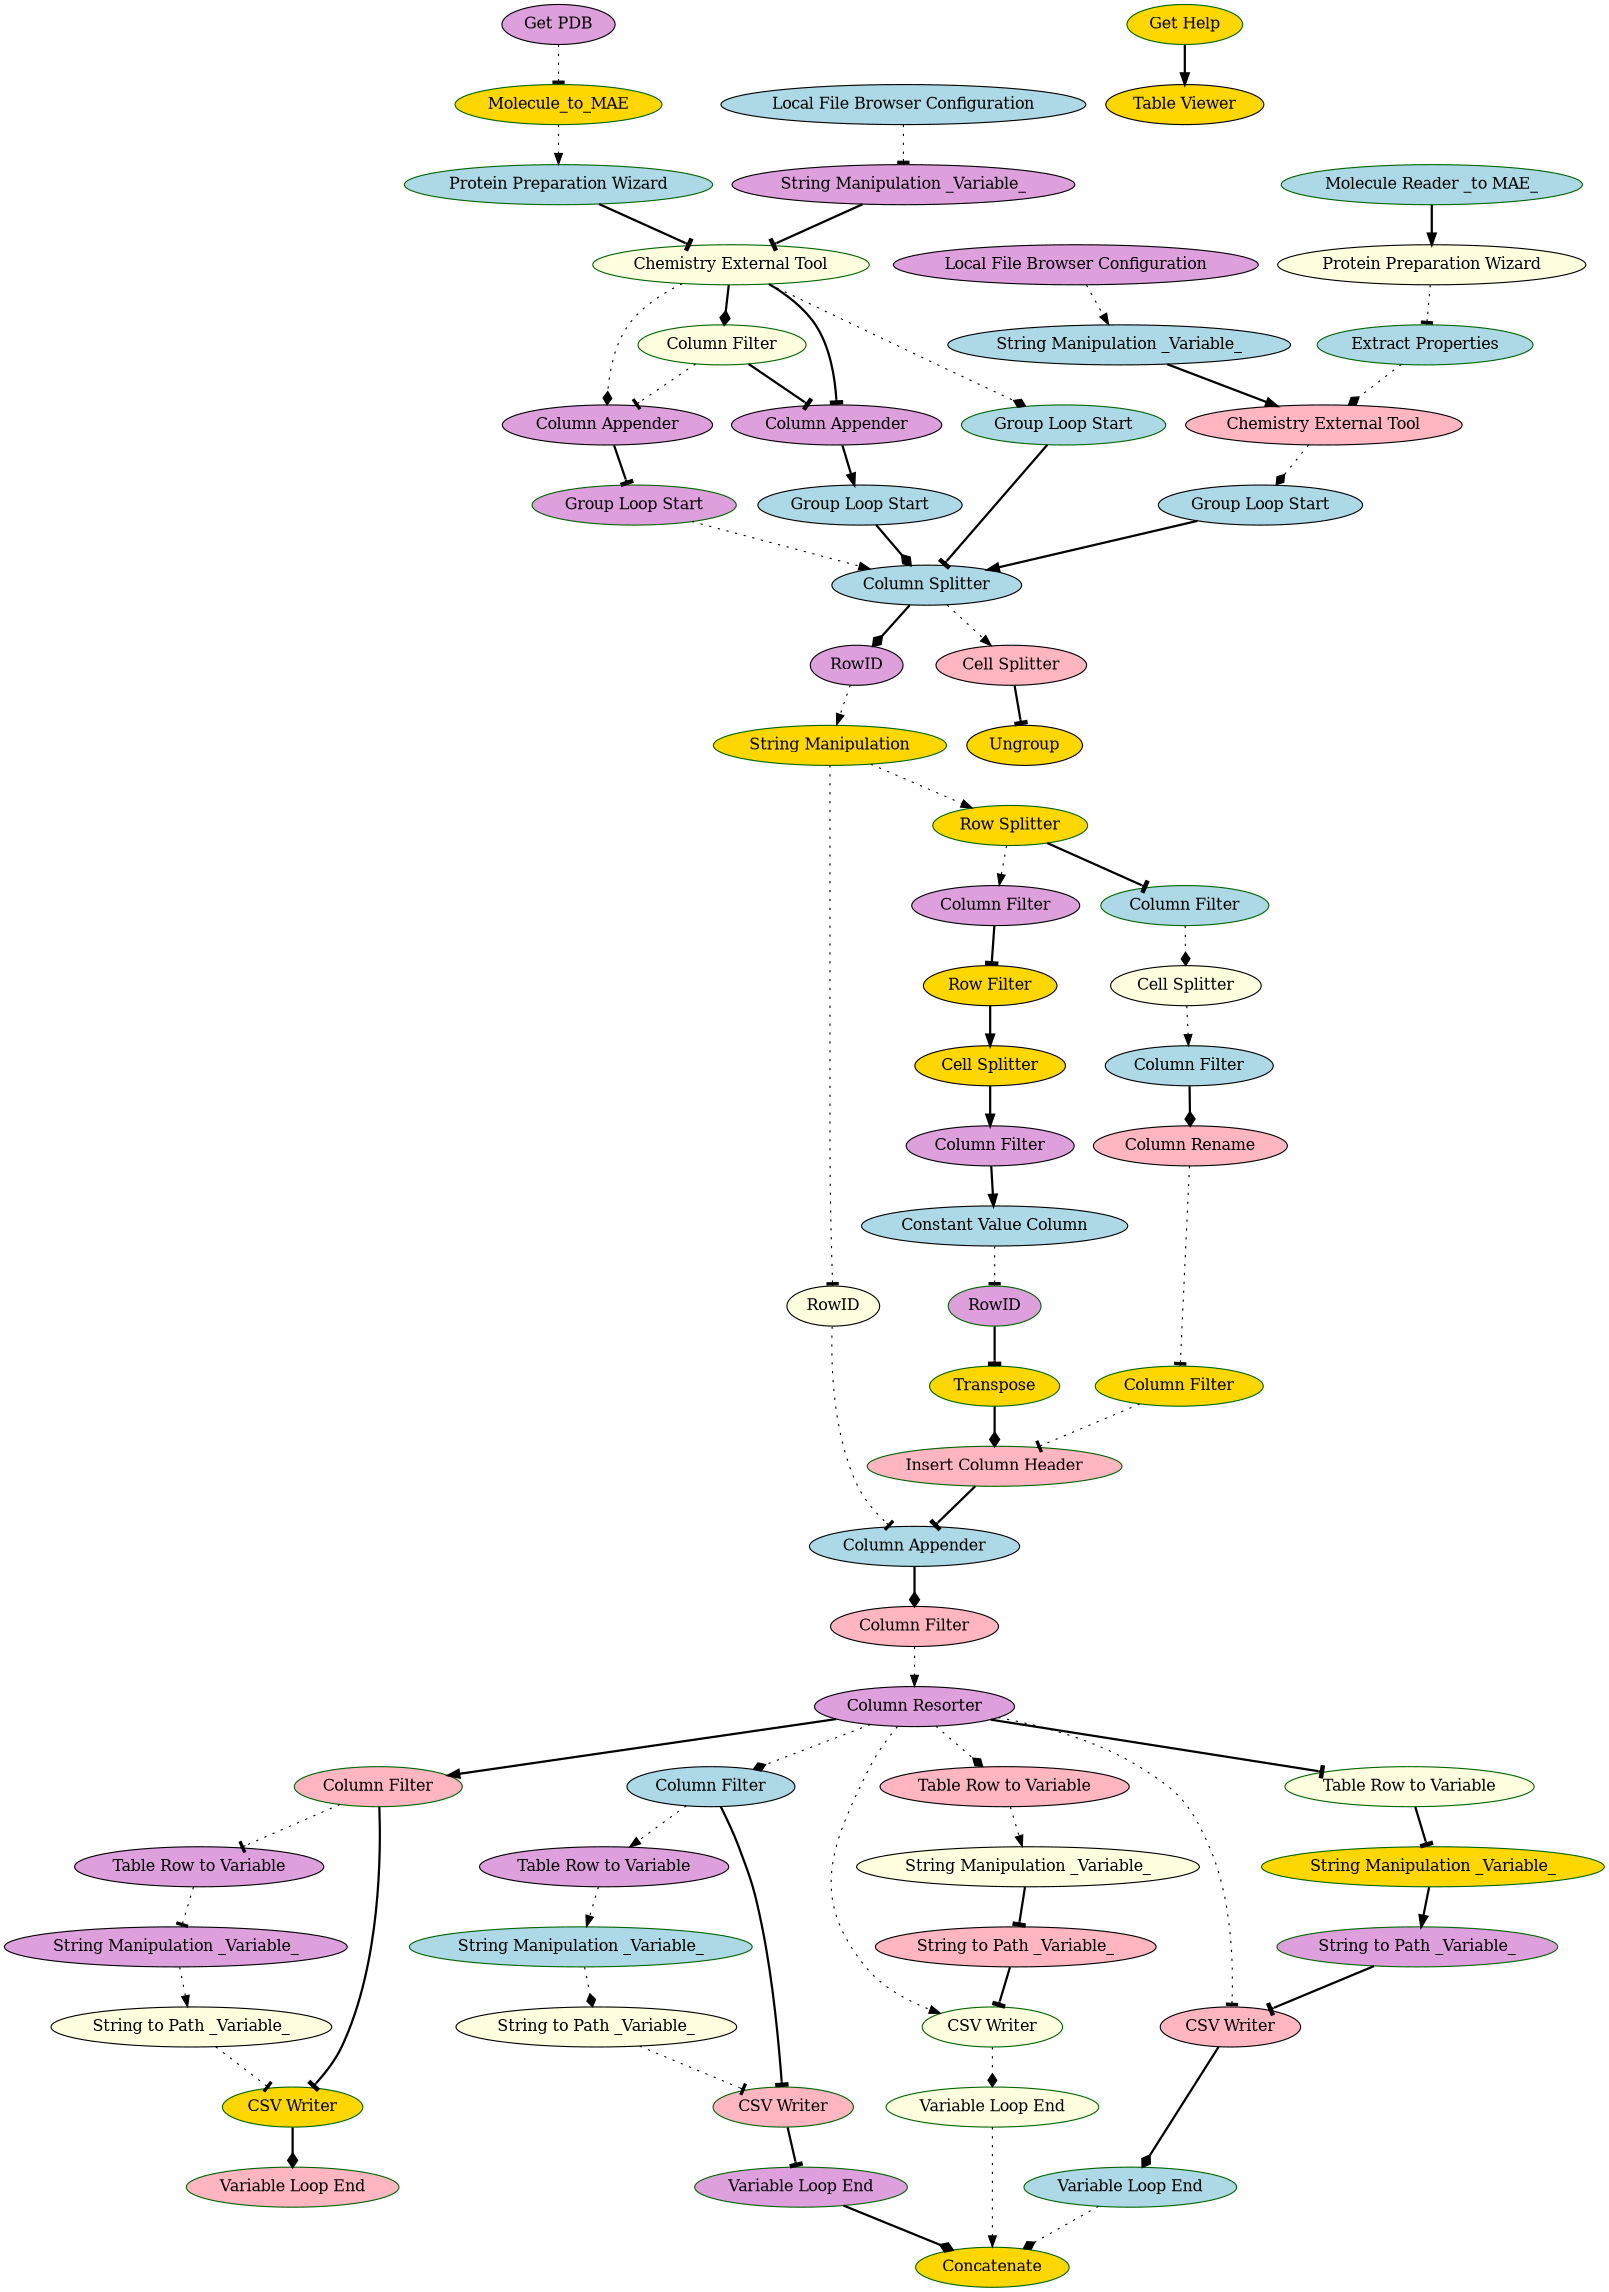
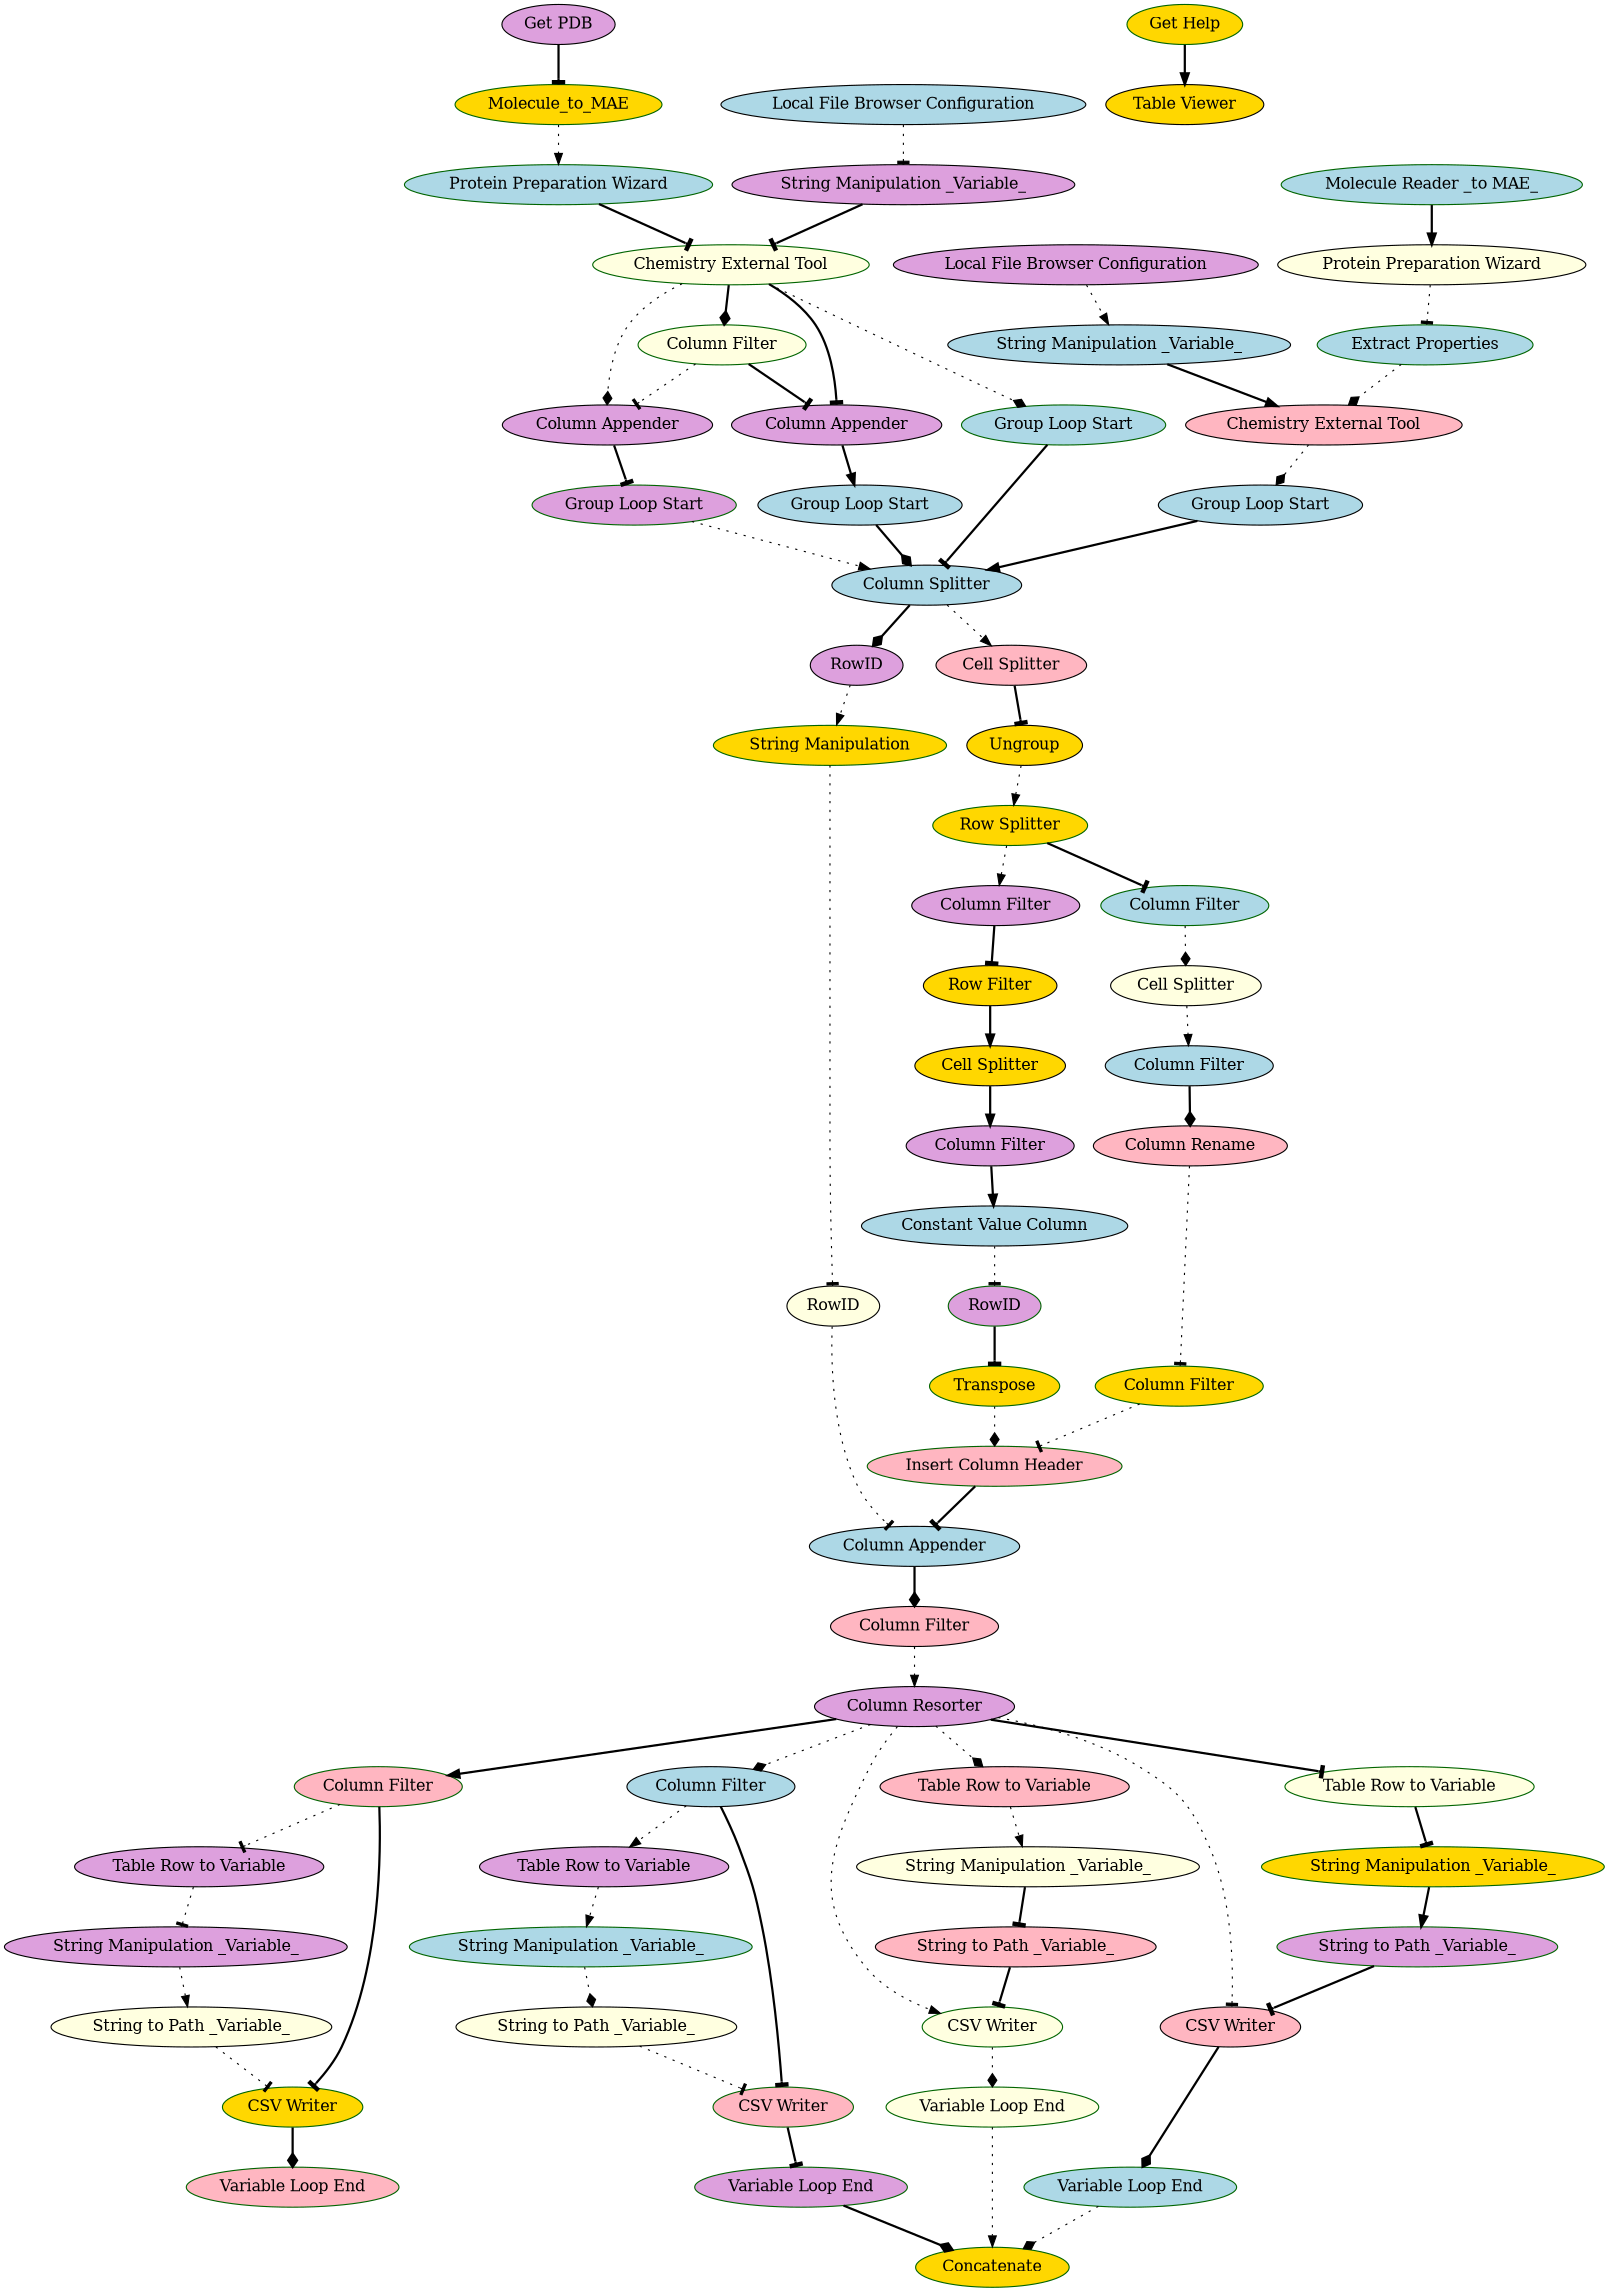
edge "Get PDB" -> "Molecule_to_MAE": style dotted -> bold
edge "String Manipulation" -> "Row Splitter": now "Ungroup" -> "Row Splitter"
edge "Transpose" -> "Insert Column Header": style bold -> dotted
